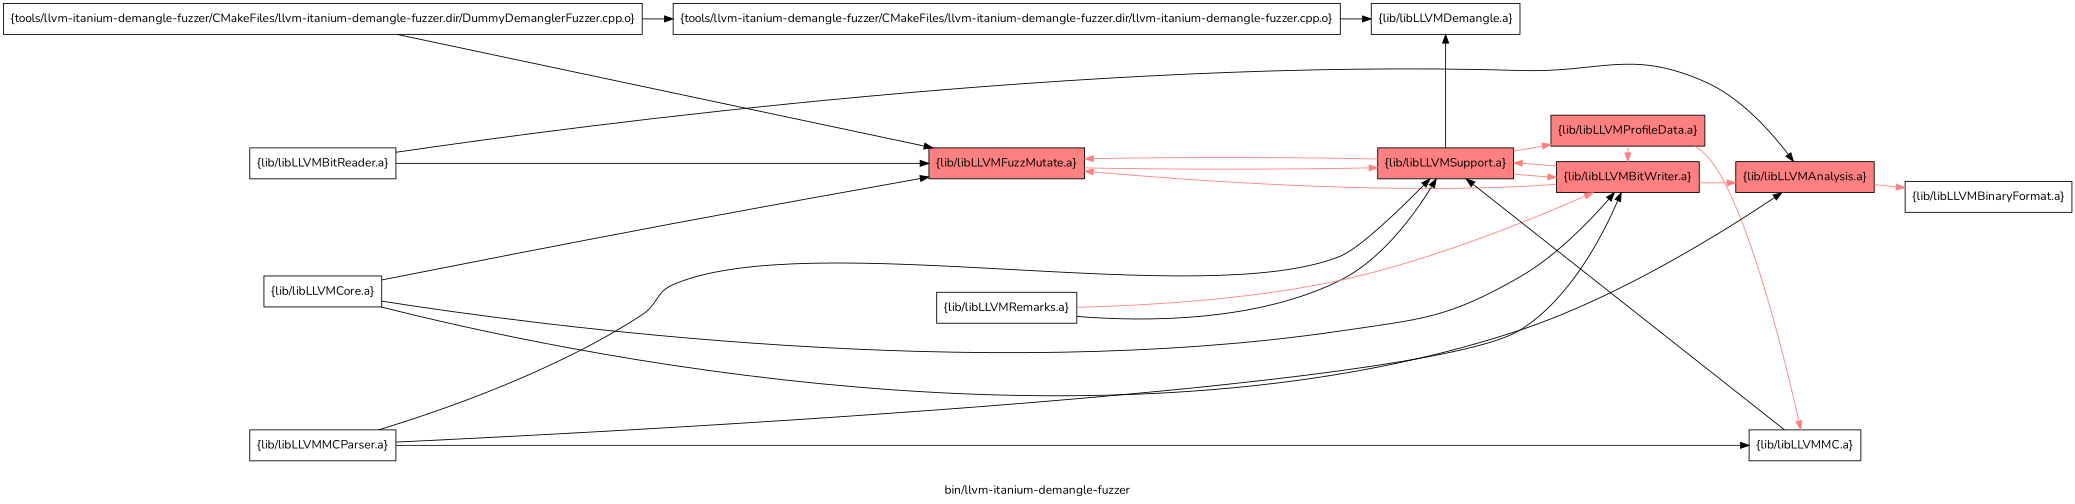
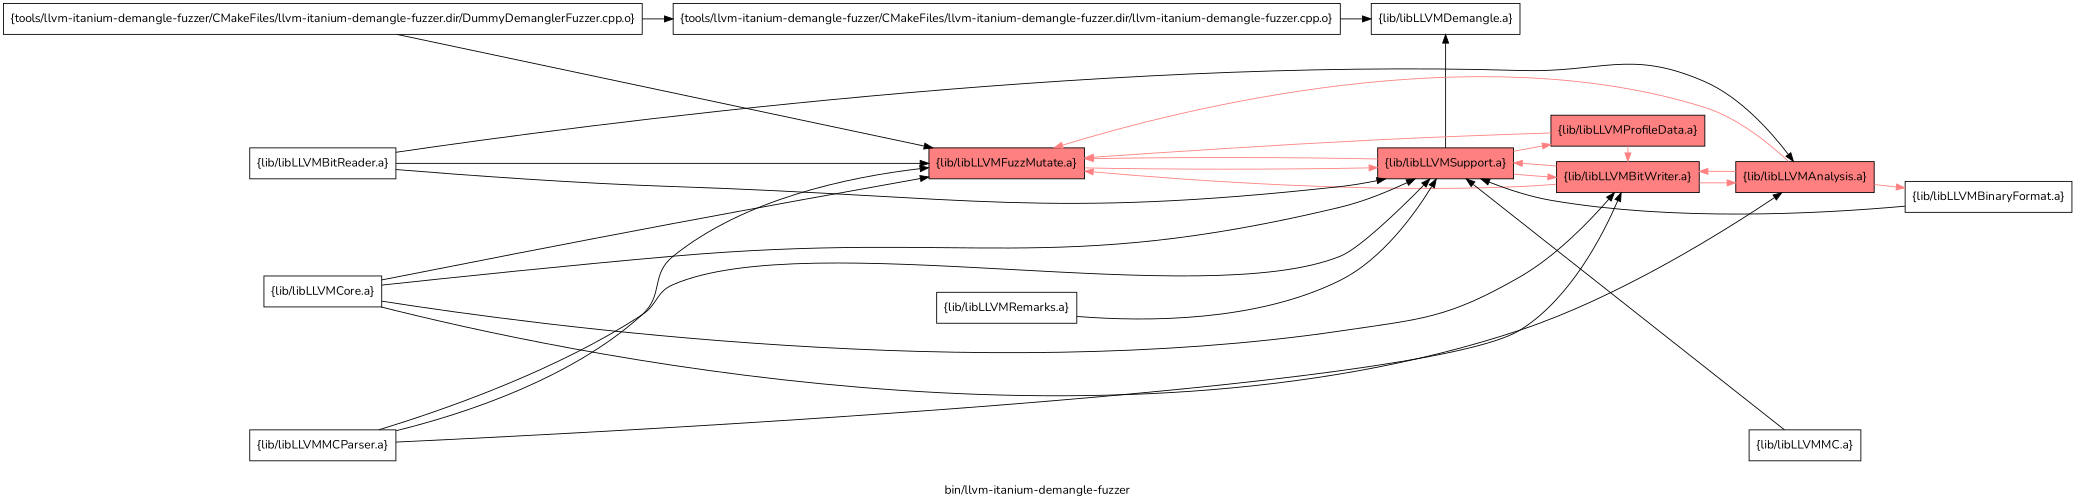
edge "{lib/libLLVMAnalysis.a}" -> "{lib/libLLVMFuzzMutate.a}": added
edge "{lib/libLLVMBitReader.a}" -> "{lib/libLLVMSupport.a}": added
edge "{lib/libLLVMBinaryFormat.a}" -> "{lib/libLLVMSupport.a}": added
edge "{lib/libLLVMCore.a}" -> "{lib/libLLVMSupport.a}": added
edge "{lib/libLLVMProfileData.a}" -> "{lib/libLLVMMC.a}": now "{lib/libLLVMProfileData.a}" -> "{lib/libLLVMFuzzMutate.a}"
edge "{lib/libLLVMRemarks.a}" -> "{lib/libLLVMBitWriter.a}": now "{lib/libLLVMAnalysis.a}" -> "{lib/libLLVMBitWriter.a}"
edge "{lib/libLLVMMCParser.a}" -> "{lib/libLLVMMC.a}": now "{lib/libLLVMMCParser.a}" -> "{lib/libLLVMFuzzMutate.a}"
